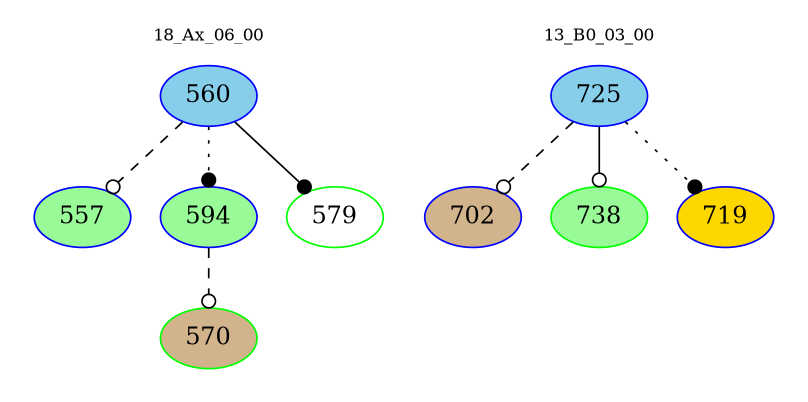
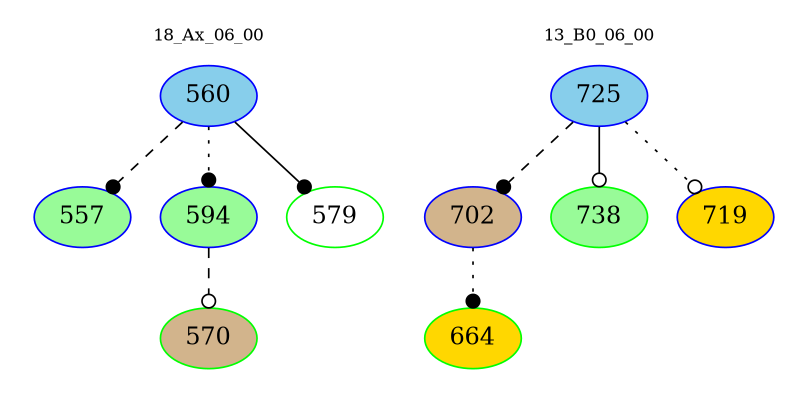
cluster "13_B0_03_00": label "13_B0_03_00" -> "13_B0_06_00"
edge "560" -> "557": arrowhead odot -> dot
edge "725" -> "702": arrowhead odot -> dot
edge "725" -> "719": arrowhead dot -> odot
node "664": added
